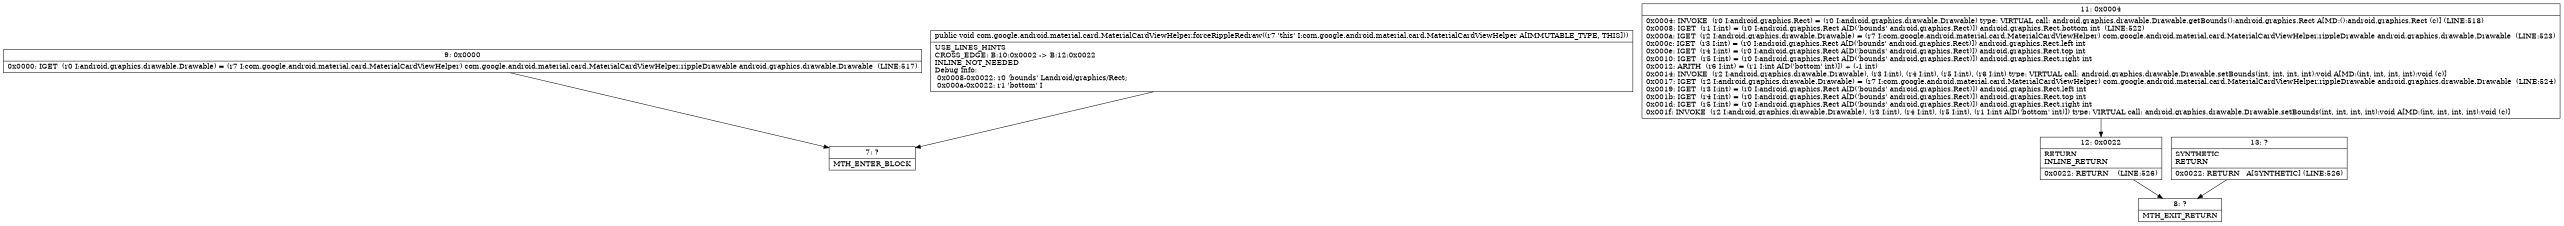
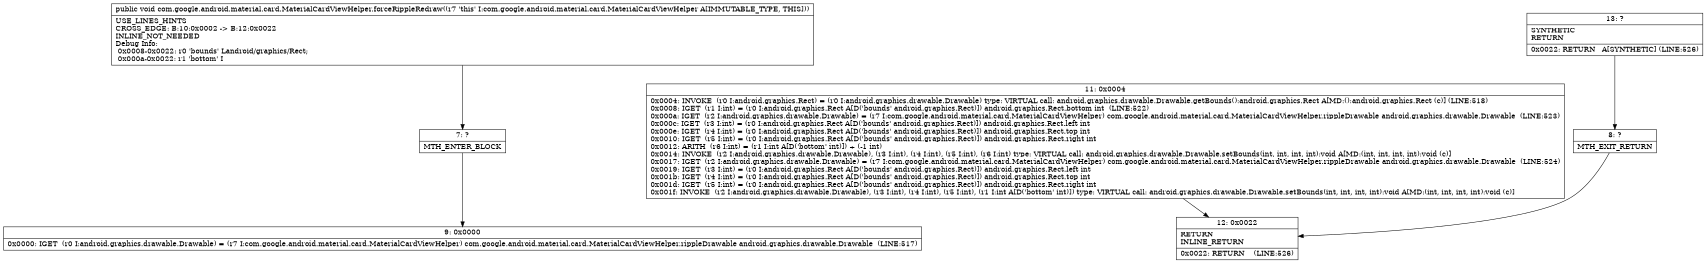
edge "9: 0x0000" -> "7: ?": reversed
edge "12: 0x0022" -> "8: ?": reversed
